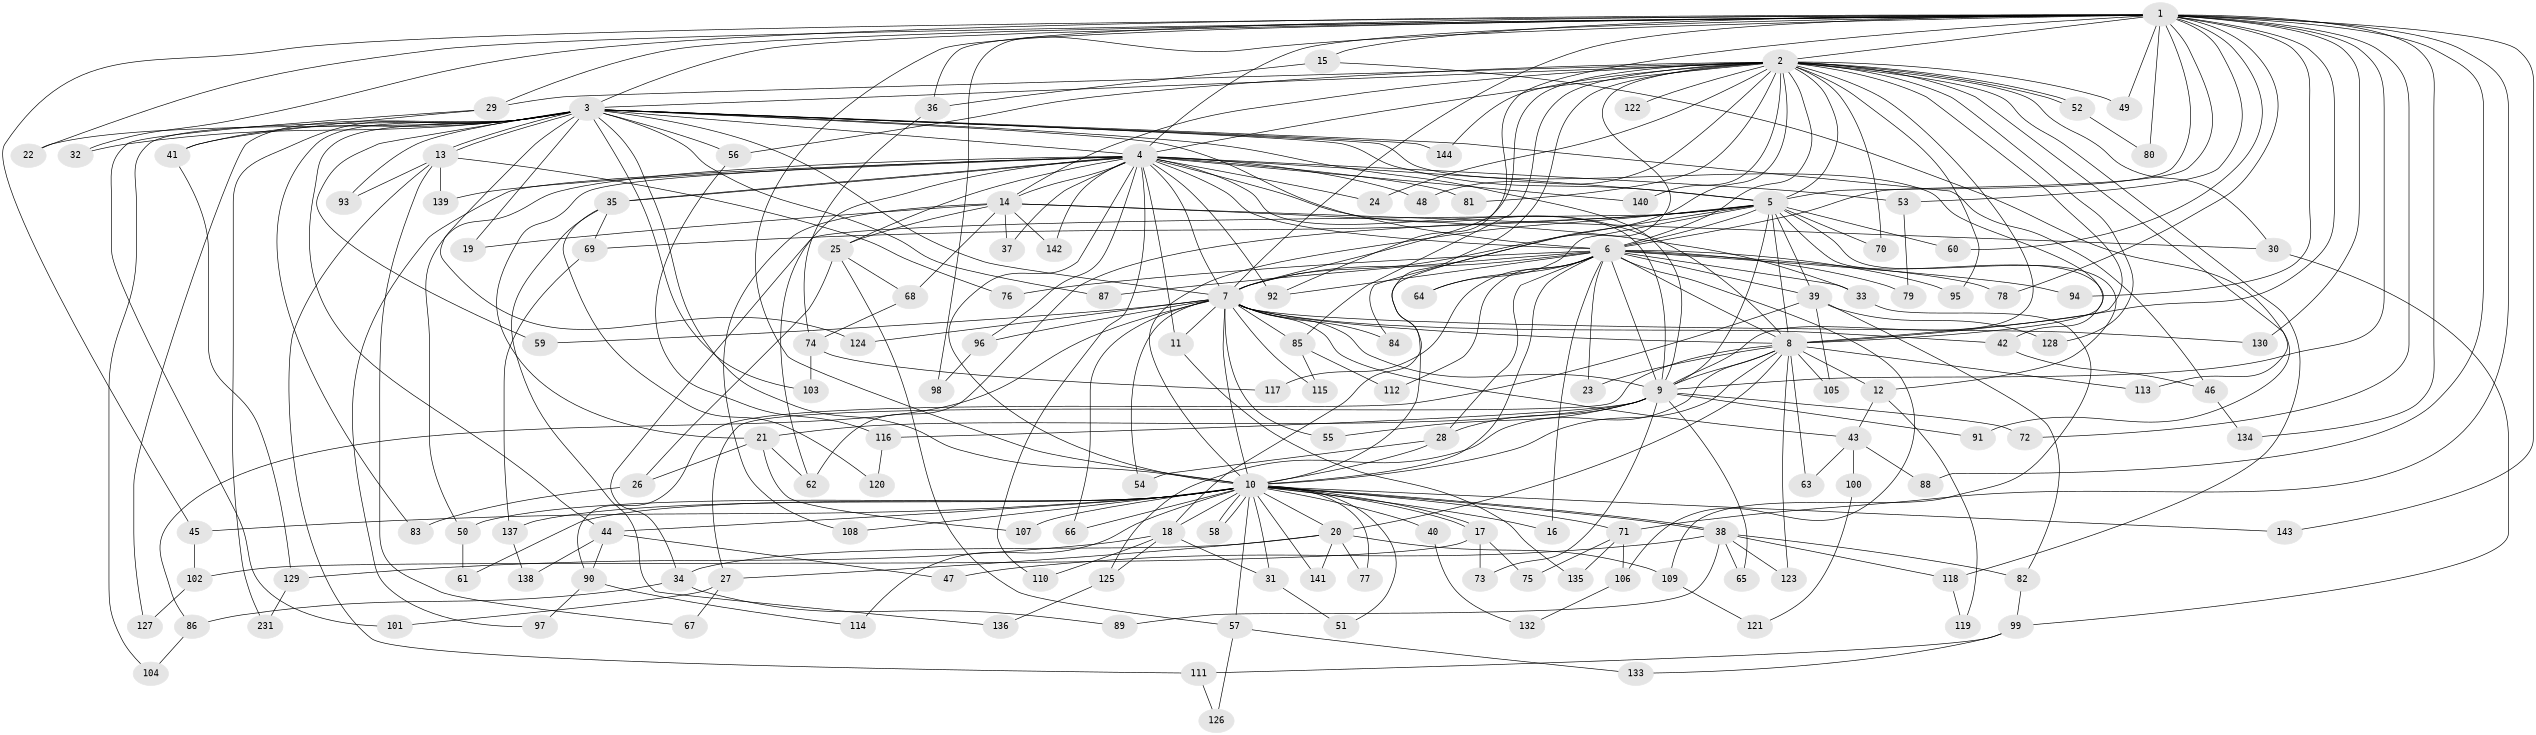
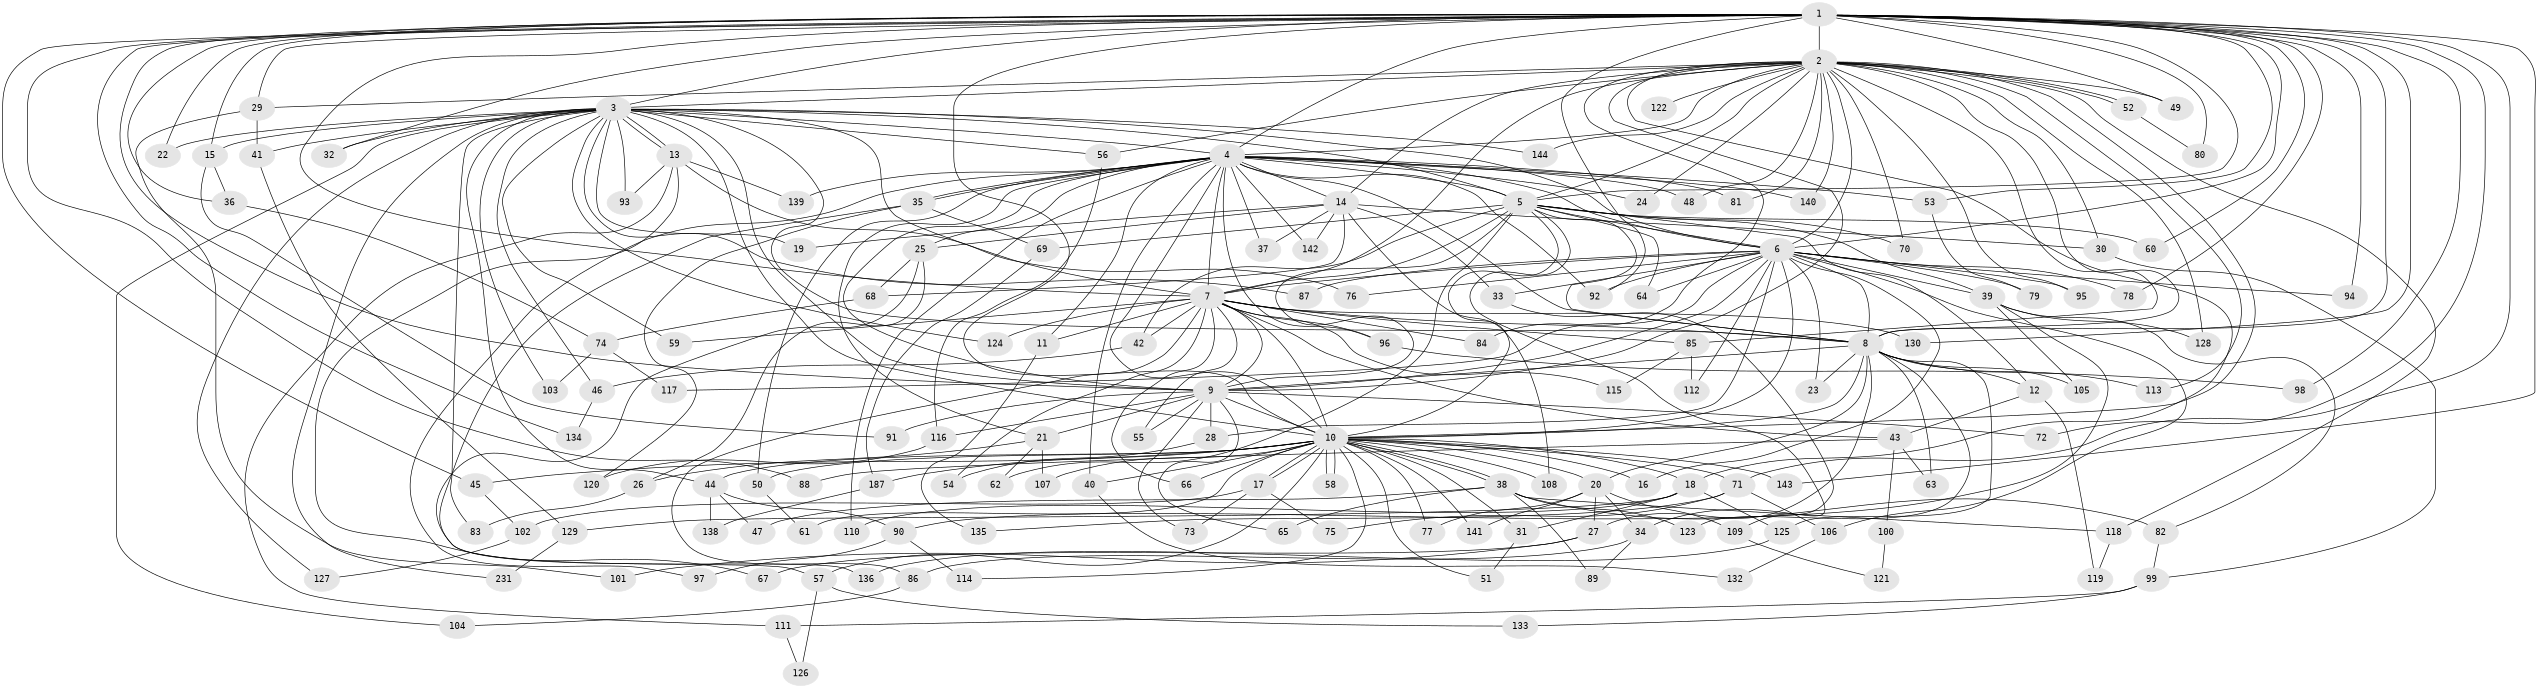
edge "3" -- "15": added
edge "4" -- "62": now "4" -- "40"
edge "28" -- "10": now "9" -- "10"
node "137": label "137" -> "187"
